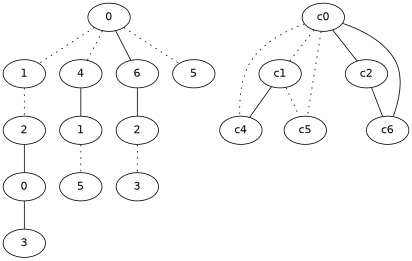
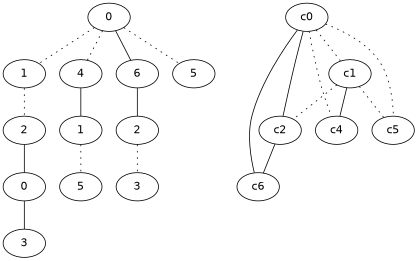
edge "c1" -- "c2": added
